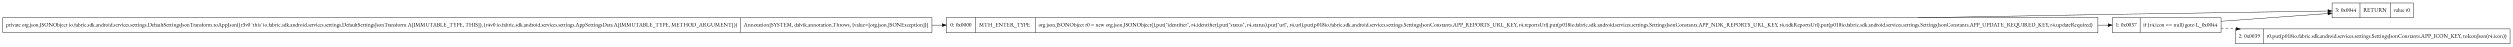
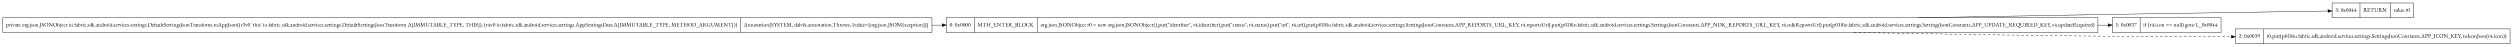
edge "1: 0x0037" -> "3: 0x0044": removed
node "0: 0x0000": text "MTH_ENTER_TYPE" -> "MTH_ENTER_BLOCK"
edge "1: 0x0037" -> "2: 0x0039": now "0: 0x0000" -> "2: 0x0039"
